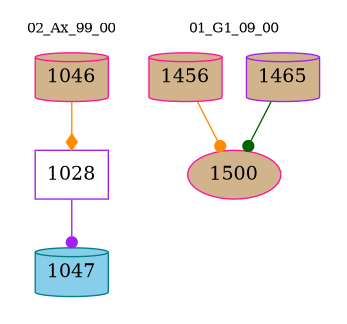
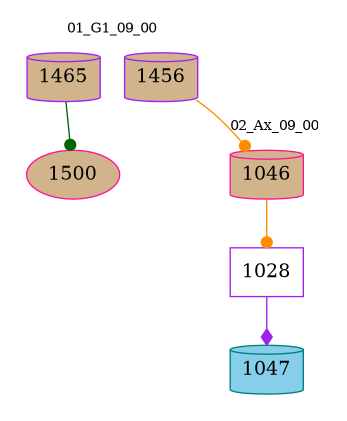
cluster "02_Ax_99_00": label "02_Ax_99_00" -> "02_Ax_09_00"
node "1456": color deeppink -> purple
edge "1046" -> "1028": arrowhead diamond -> dot
edge "1456" -> "1500": now "1456" -> "1046"
edge "1028" -> "1047": arrowhead dot -> diamond
